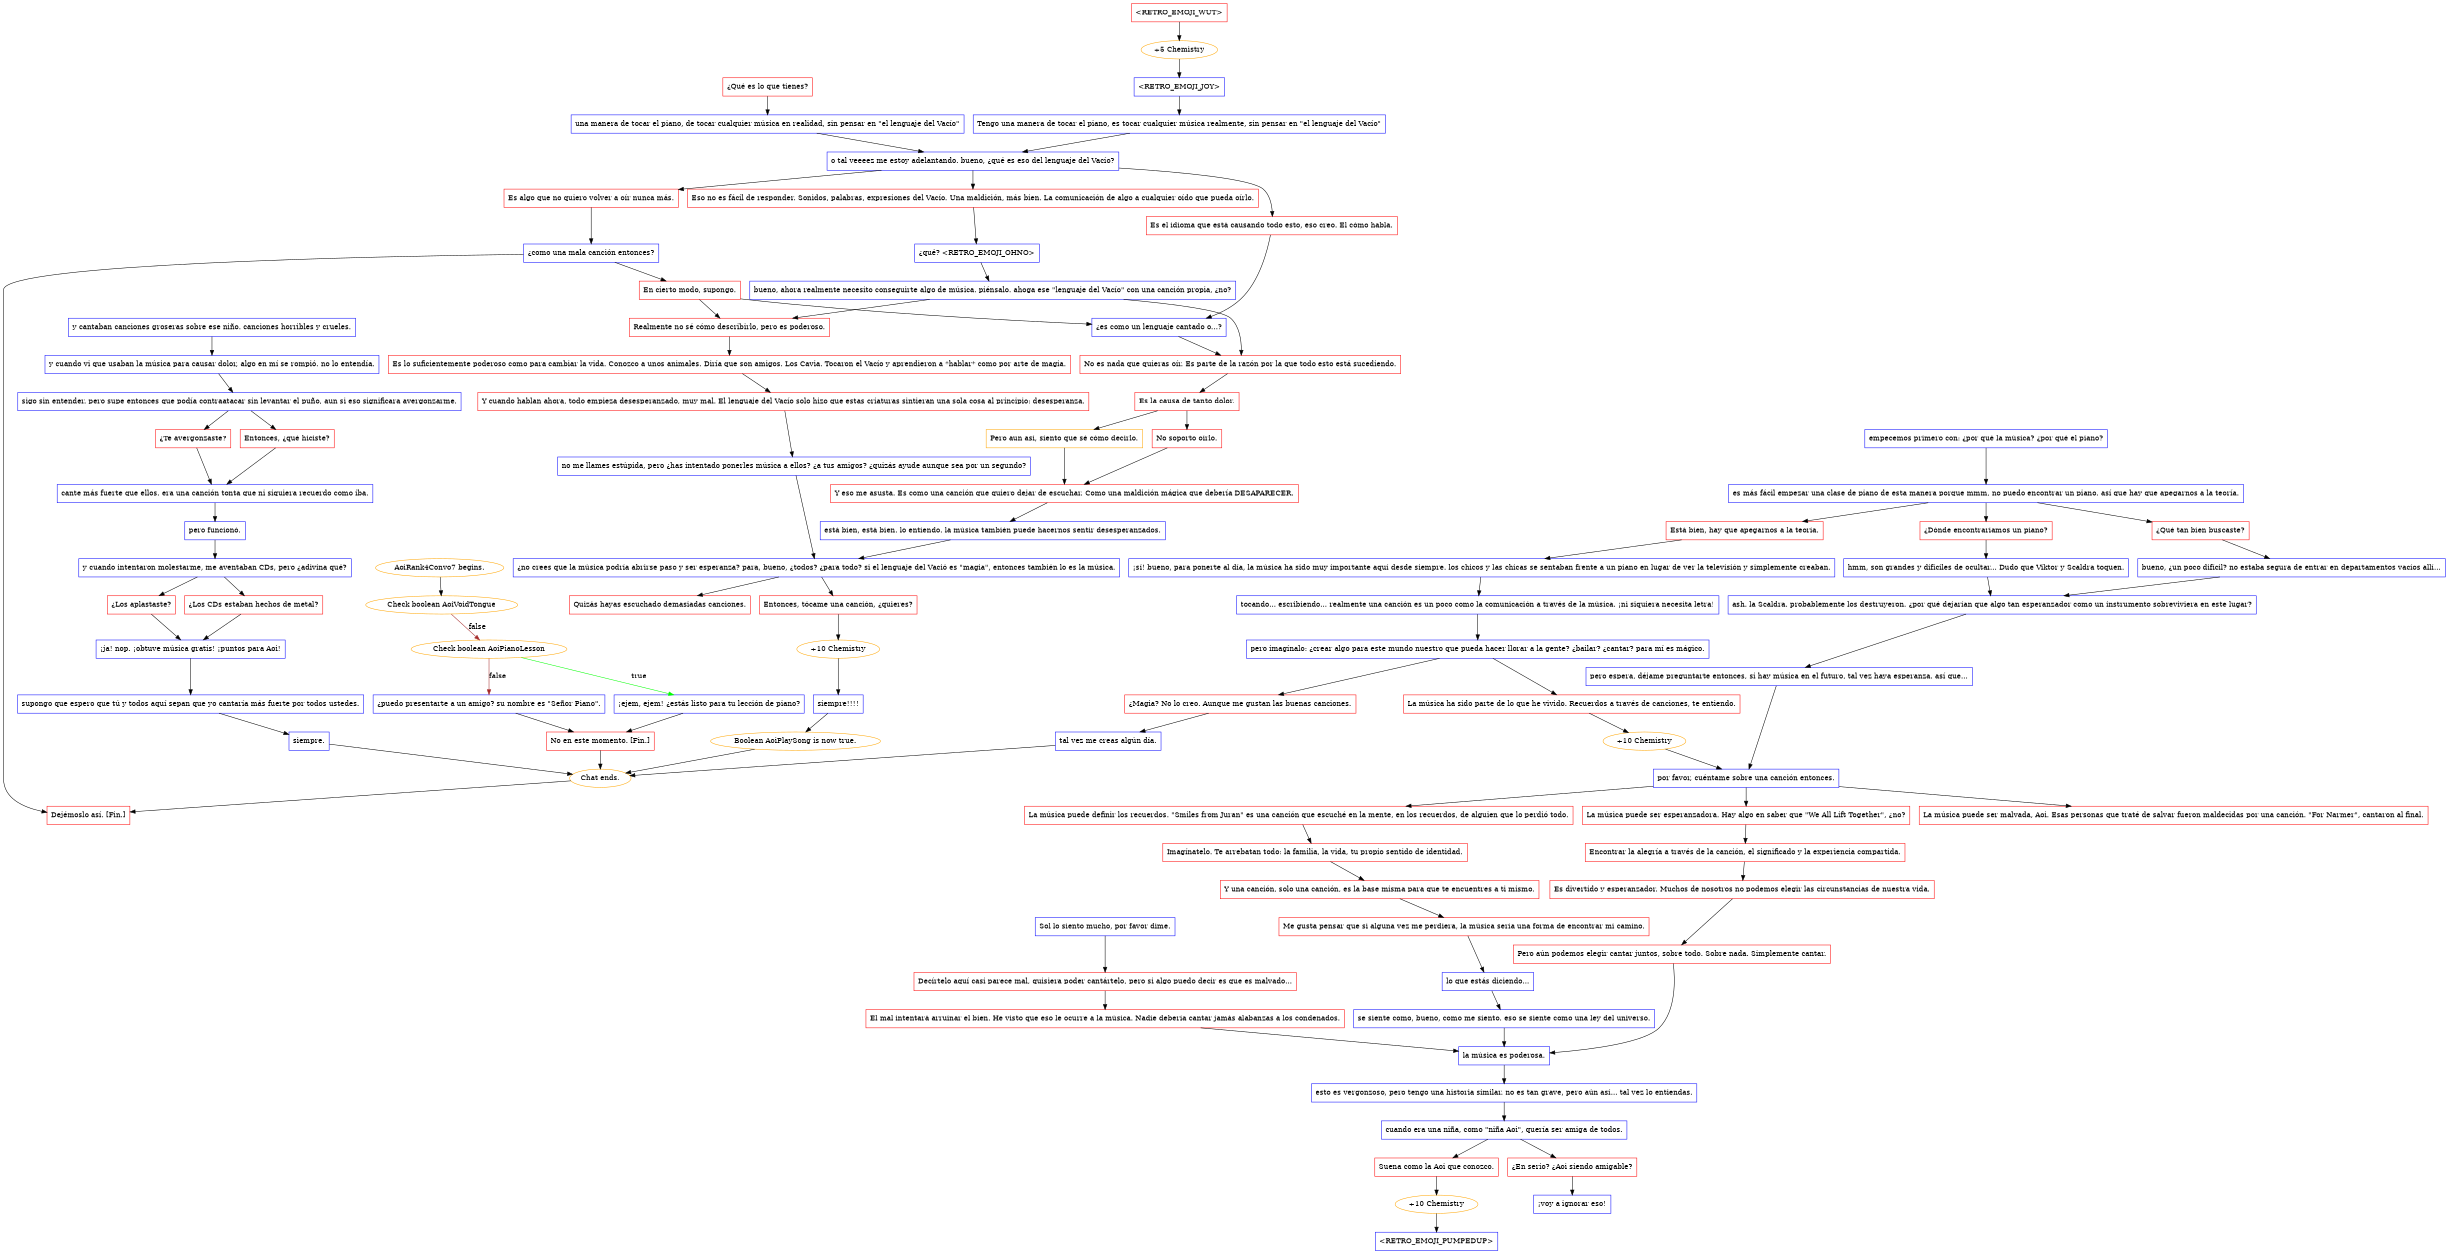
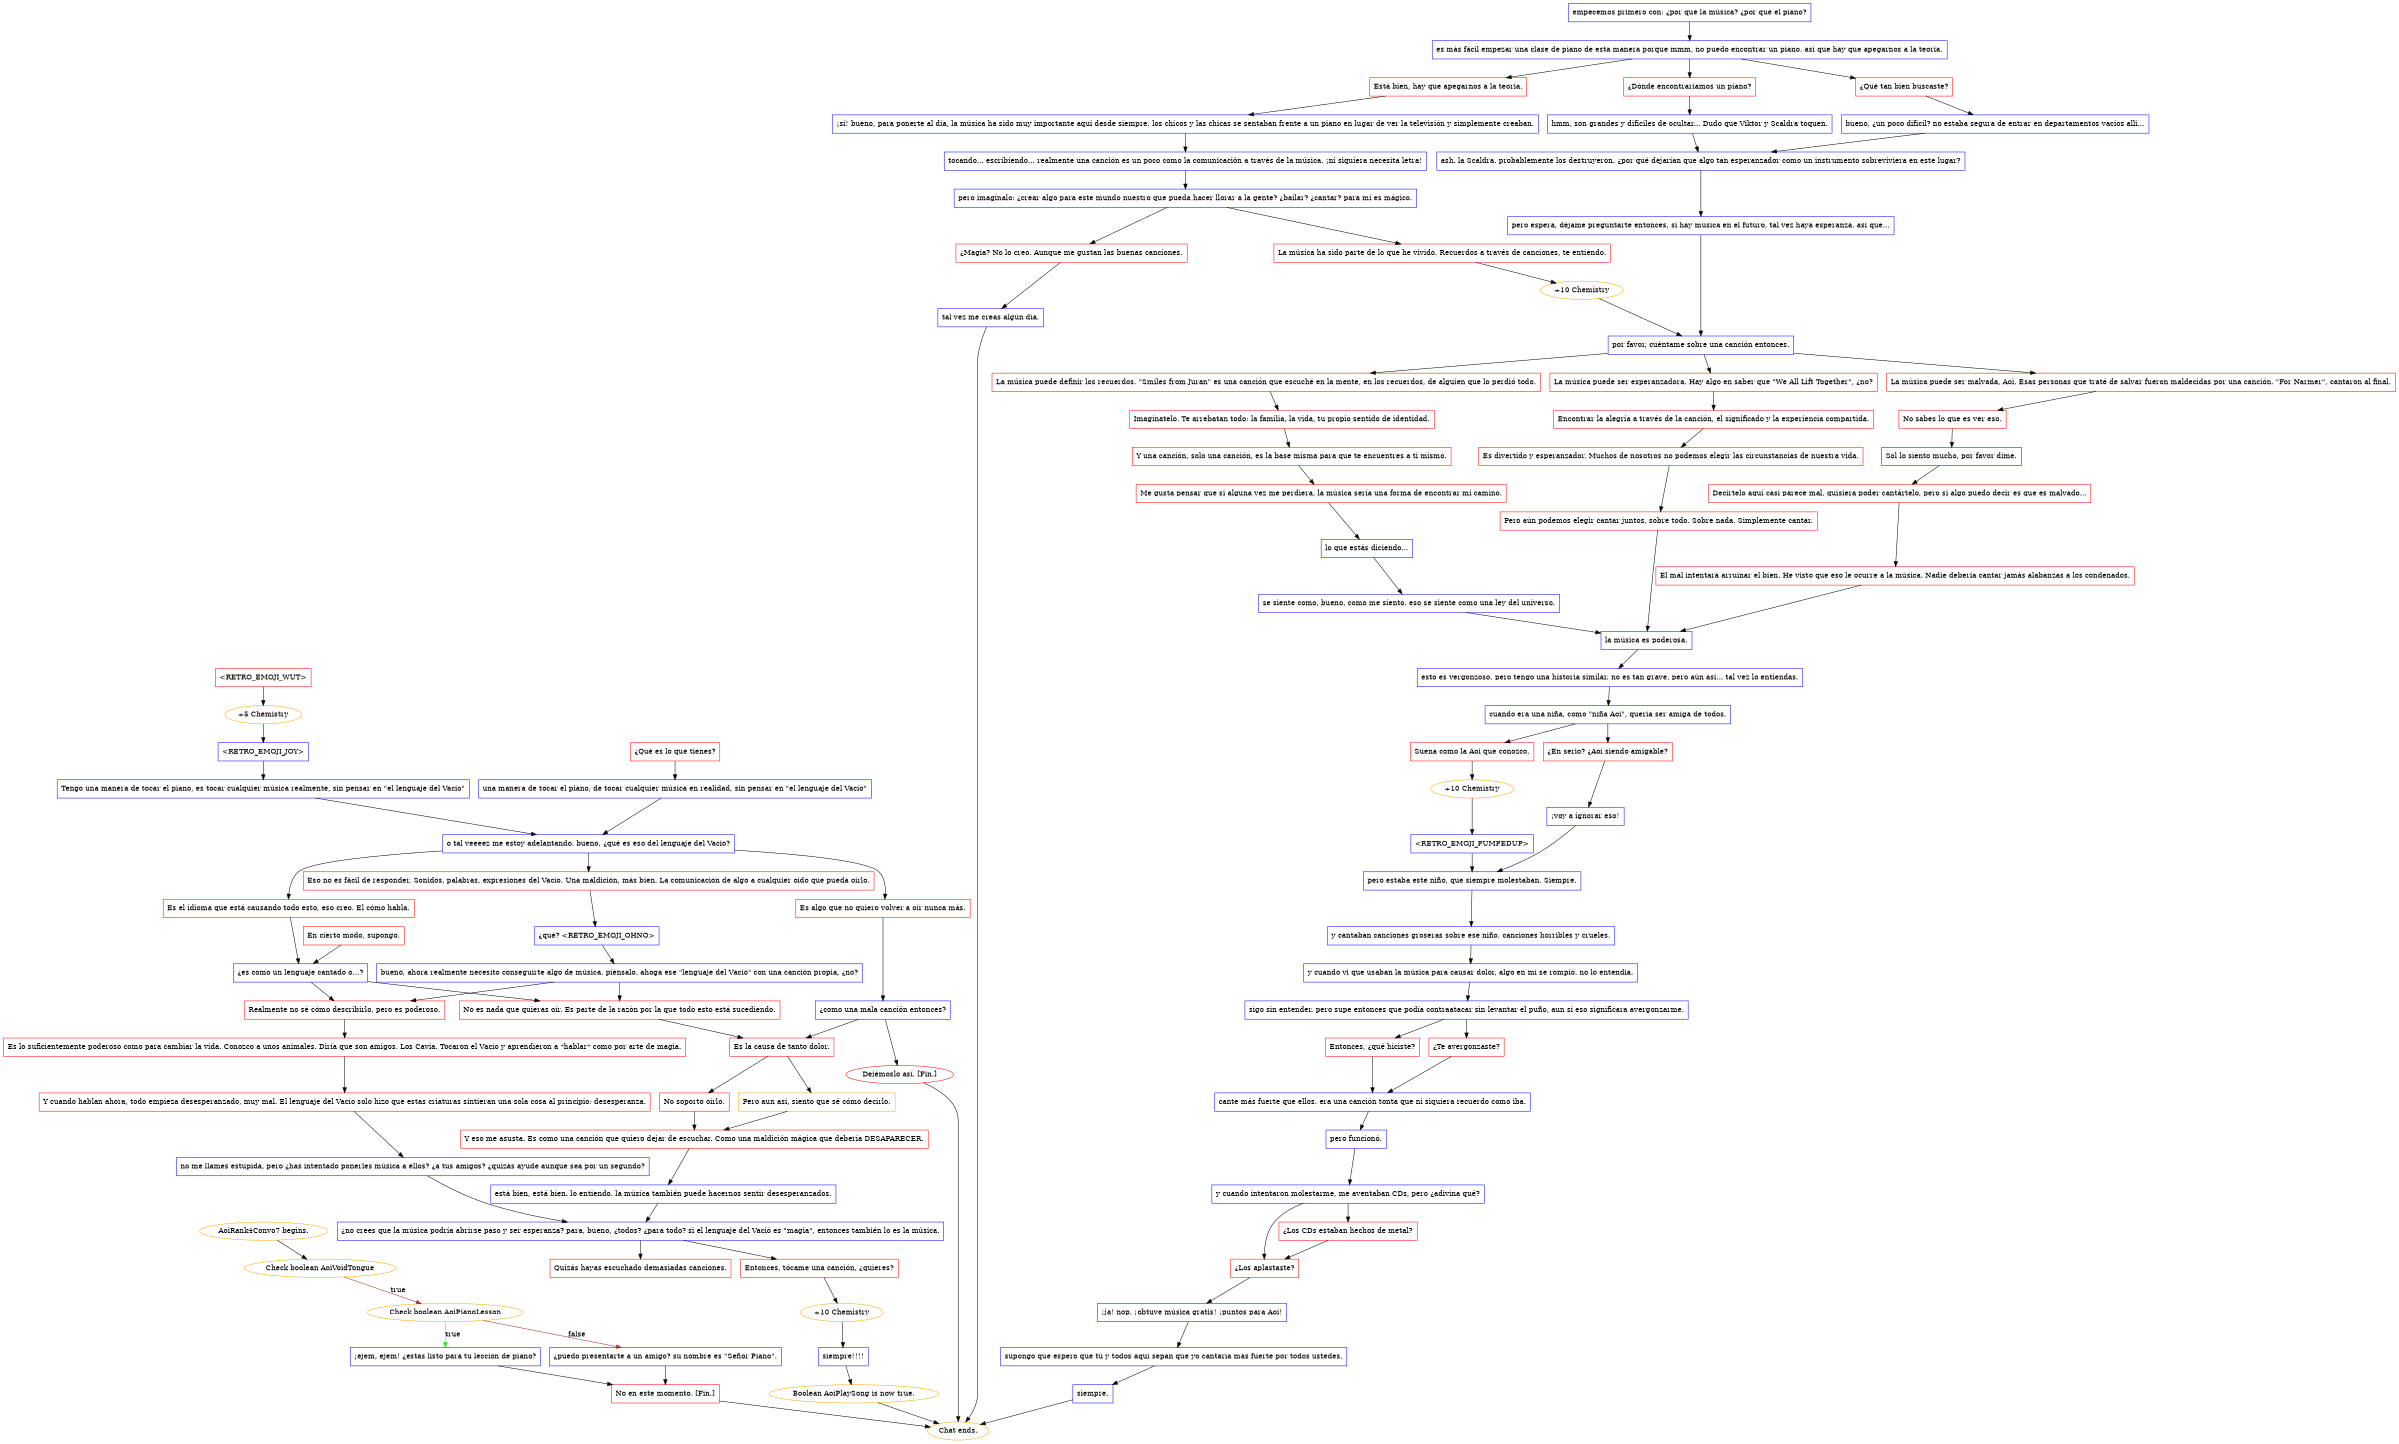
edge "¿como una mala canción entonces?" -> "En cierto modo, supongo.": now "¿como una mala canción entonces?" -> "Es la causa de tanto dolor."
edge "En cierto modo, supongo." -> "Realmente no sé cómo describirlo, pero es poderoso.": now "¿es como un lenguaje cantado o...?" -> "Realmente no sé cómo describirlo, pero es poderoso."
node "No sabes lo que es ver eso.": added
edge "¿Los CDs estaban hechos de metal?" -> "¡ja! nop. ¡obtuve música gratis! ¡puntos para Aoi!": now "¿Los CDs estaban hechos de metal?" -> "¿Los aplastaste?"
edge "Check boolean AoiVoidTongue" -> "Check boolean AoiPianoLesson": label "false" -> "true"
edge "Chat ends." -> "Dejémoslo así. [Fin.]": reversed
node "Dejémoslo así. [Fin.]": shape box -> ellipse
node "pero estaba este niño, que siempre molestaban. Siempre.": added
